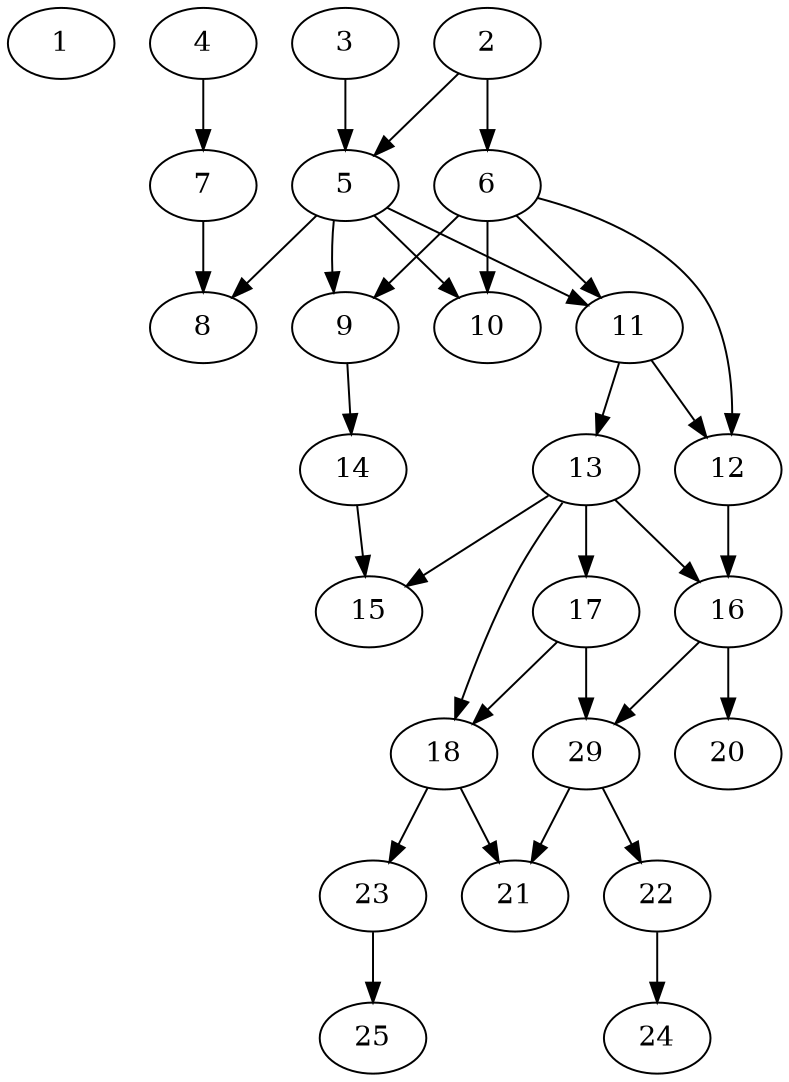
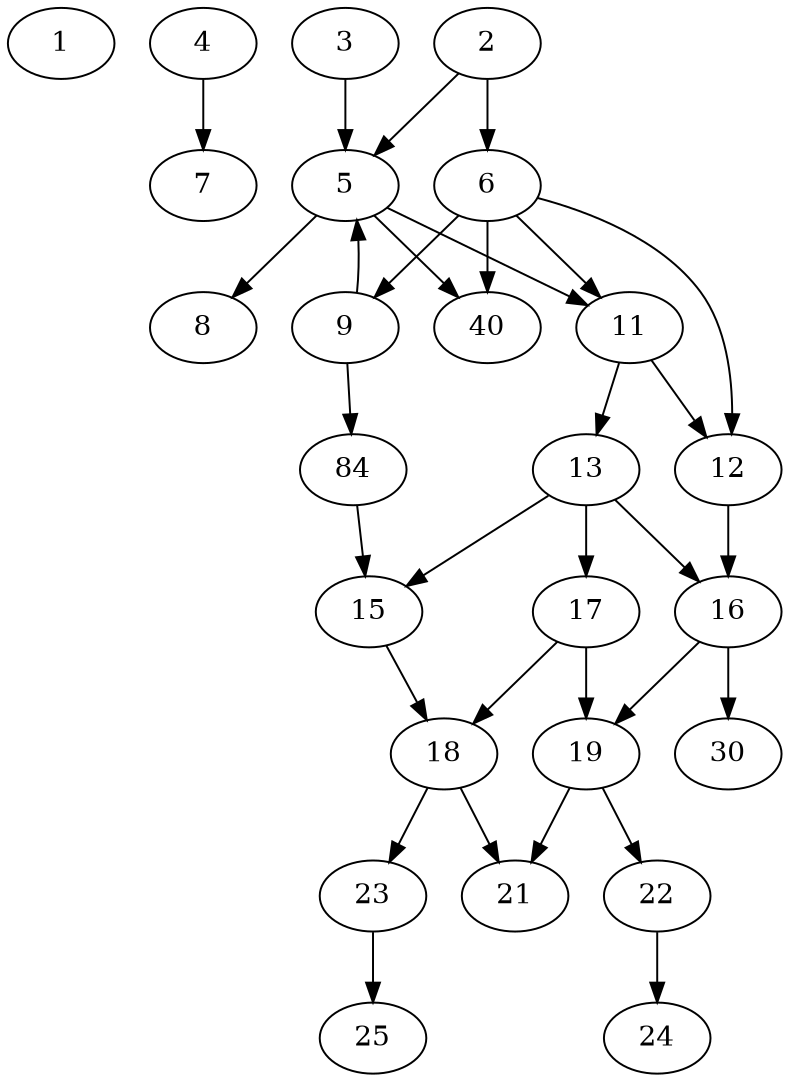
edge "5" -> "9": reversed
edge "7" -> "8": removed
node "10": label "10" -> "40"
node "14": label "14" -> "84"
edge "13" -> "18": now "15" -> "18"
node "29": label "29" -> "19"
node "20": label "20" -> "30"
